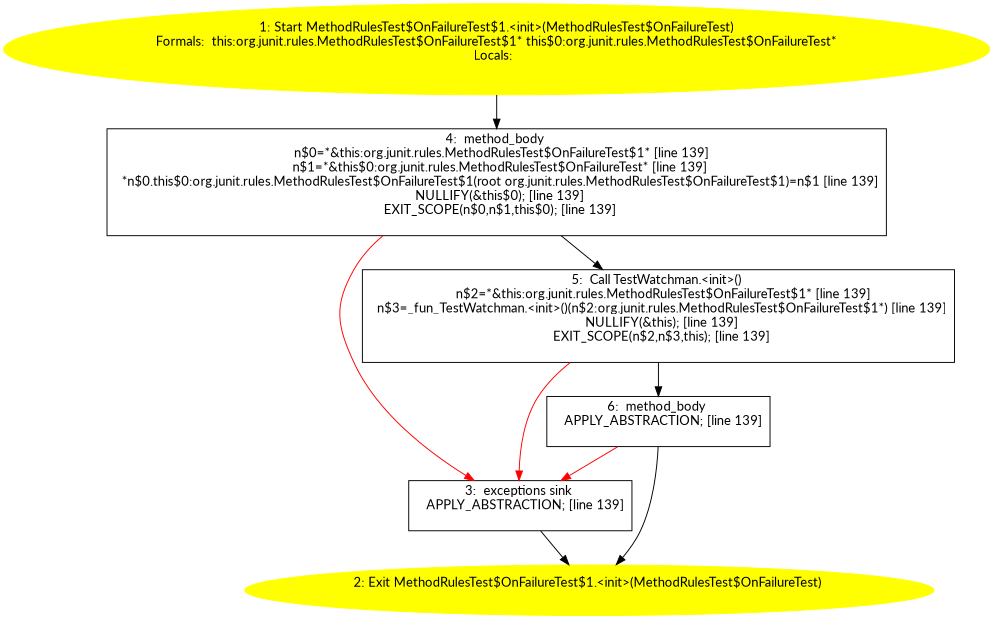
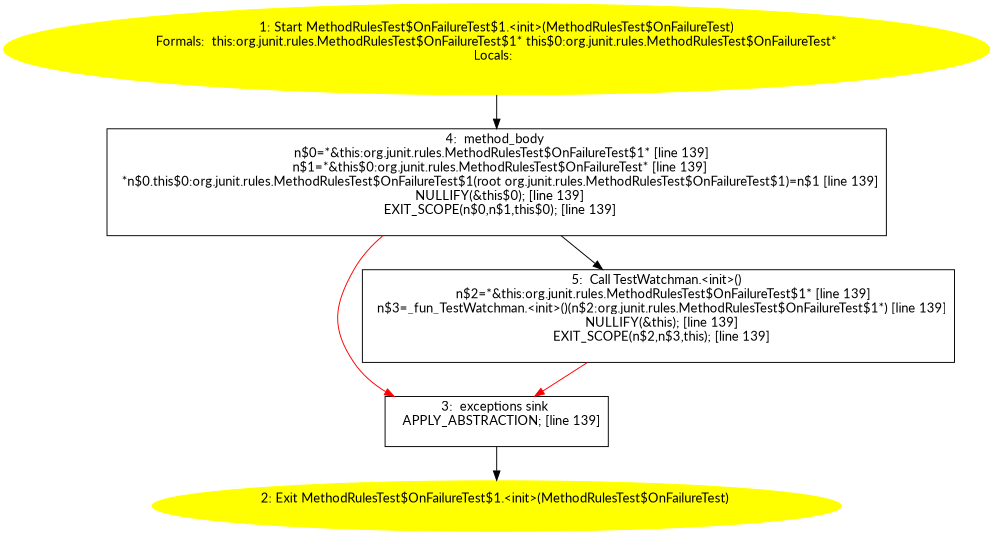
node "6:  method_body APPLY_ABSTRACTION; [line 139]": removed
